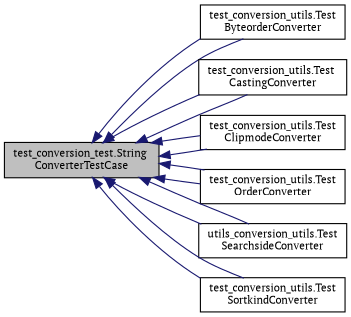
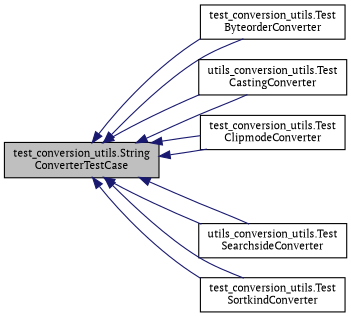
node "test_conversion_utils.Test CastingConverter": label "test_conversion_utils.Test CastingConverter" -> "utils_conversion_utils.Test CastingConverter"
node "test_conversion_test.String ConverterTestCase": label "test_conversion_test.String ConverterTestCase" -> "test_conversion_utils.String ConverterTestCase"
node "test_conversion_utils.Test OrderConverter": removed
